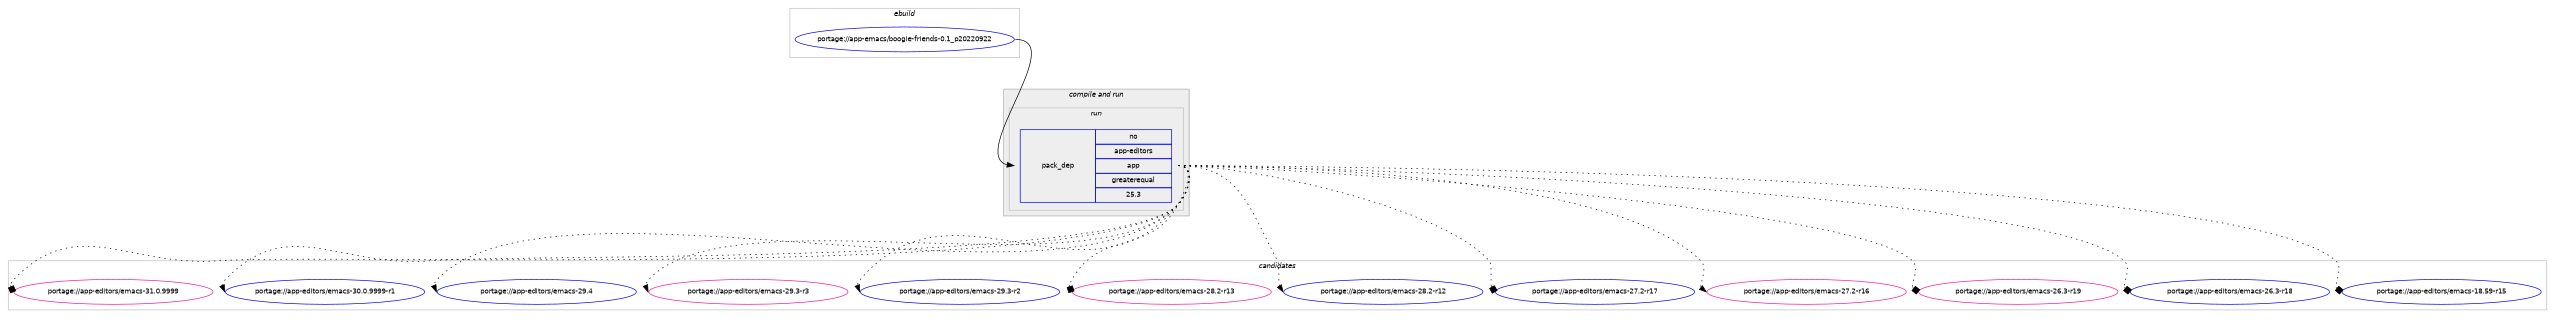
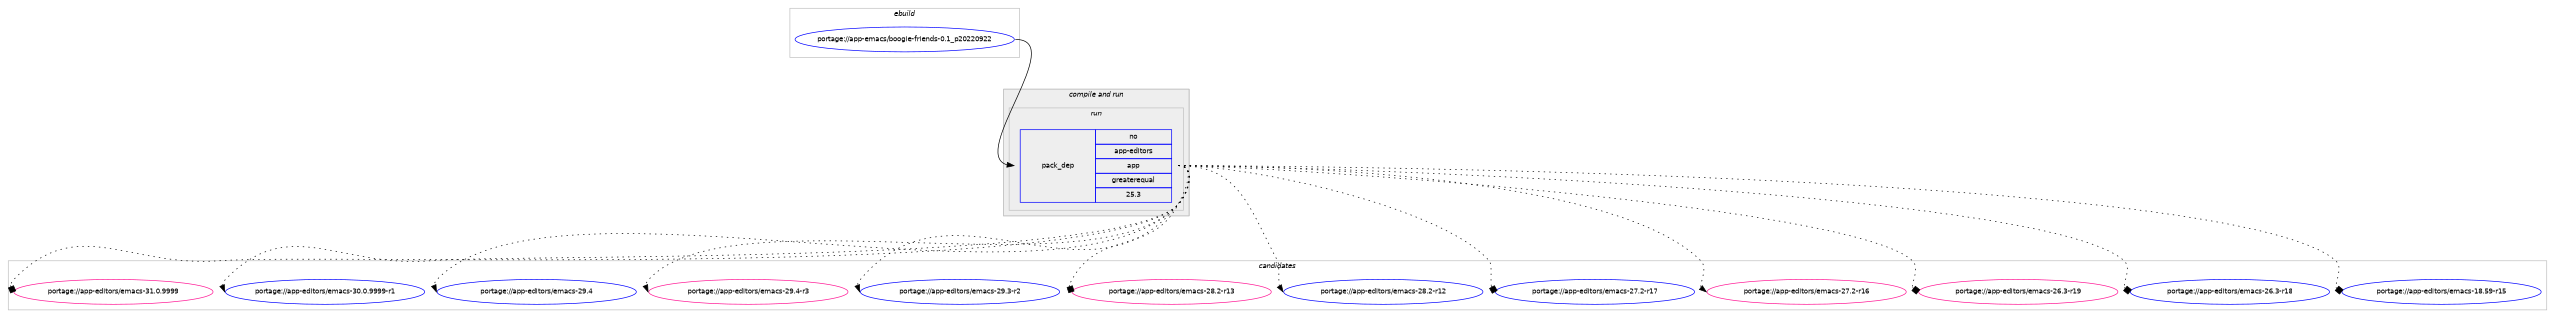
node "portage://app-editors/emacs-29.3-r3": label "portage://app-editors/emacs-29.3-r3" -> "portage://app-editors/emacs-29.4-r3"
